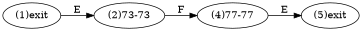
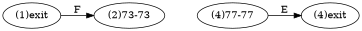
edge "(1)exit" -> "(2)73-73": label "E" -> "F"
edge "(2)73-73" -> "(4)77-77": removed, label "F"
node "(5)exit": label "(5)exit" -> "(4)exit"
